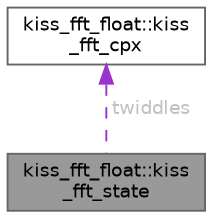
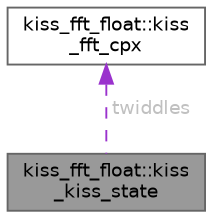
node "kiss_fft_float::kiss _fft_state": label "kiss_fft_float::kiss _fft_state" -> "kiss_fft_float::kiss _kiss_state"
